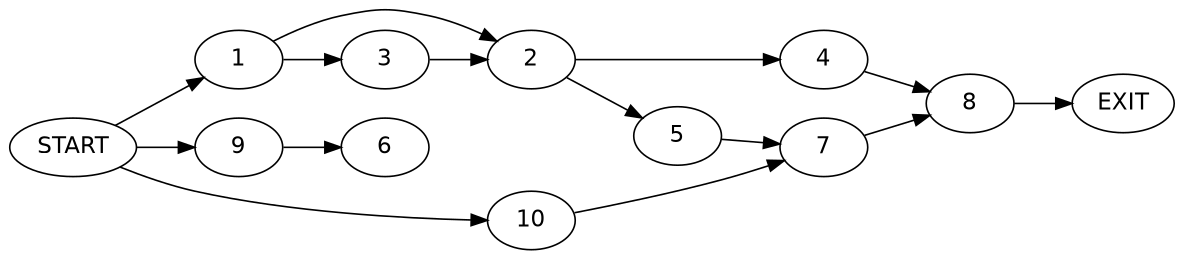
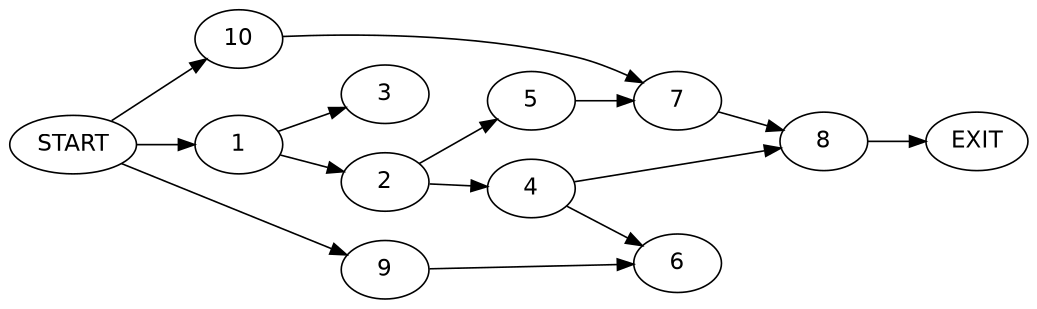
edge "3" -> "2": removed
edge "4" -> "6": added
